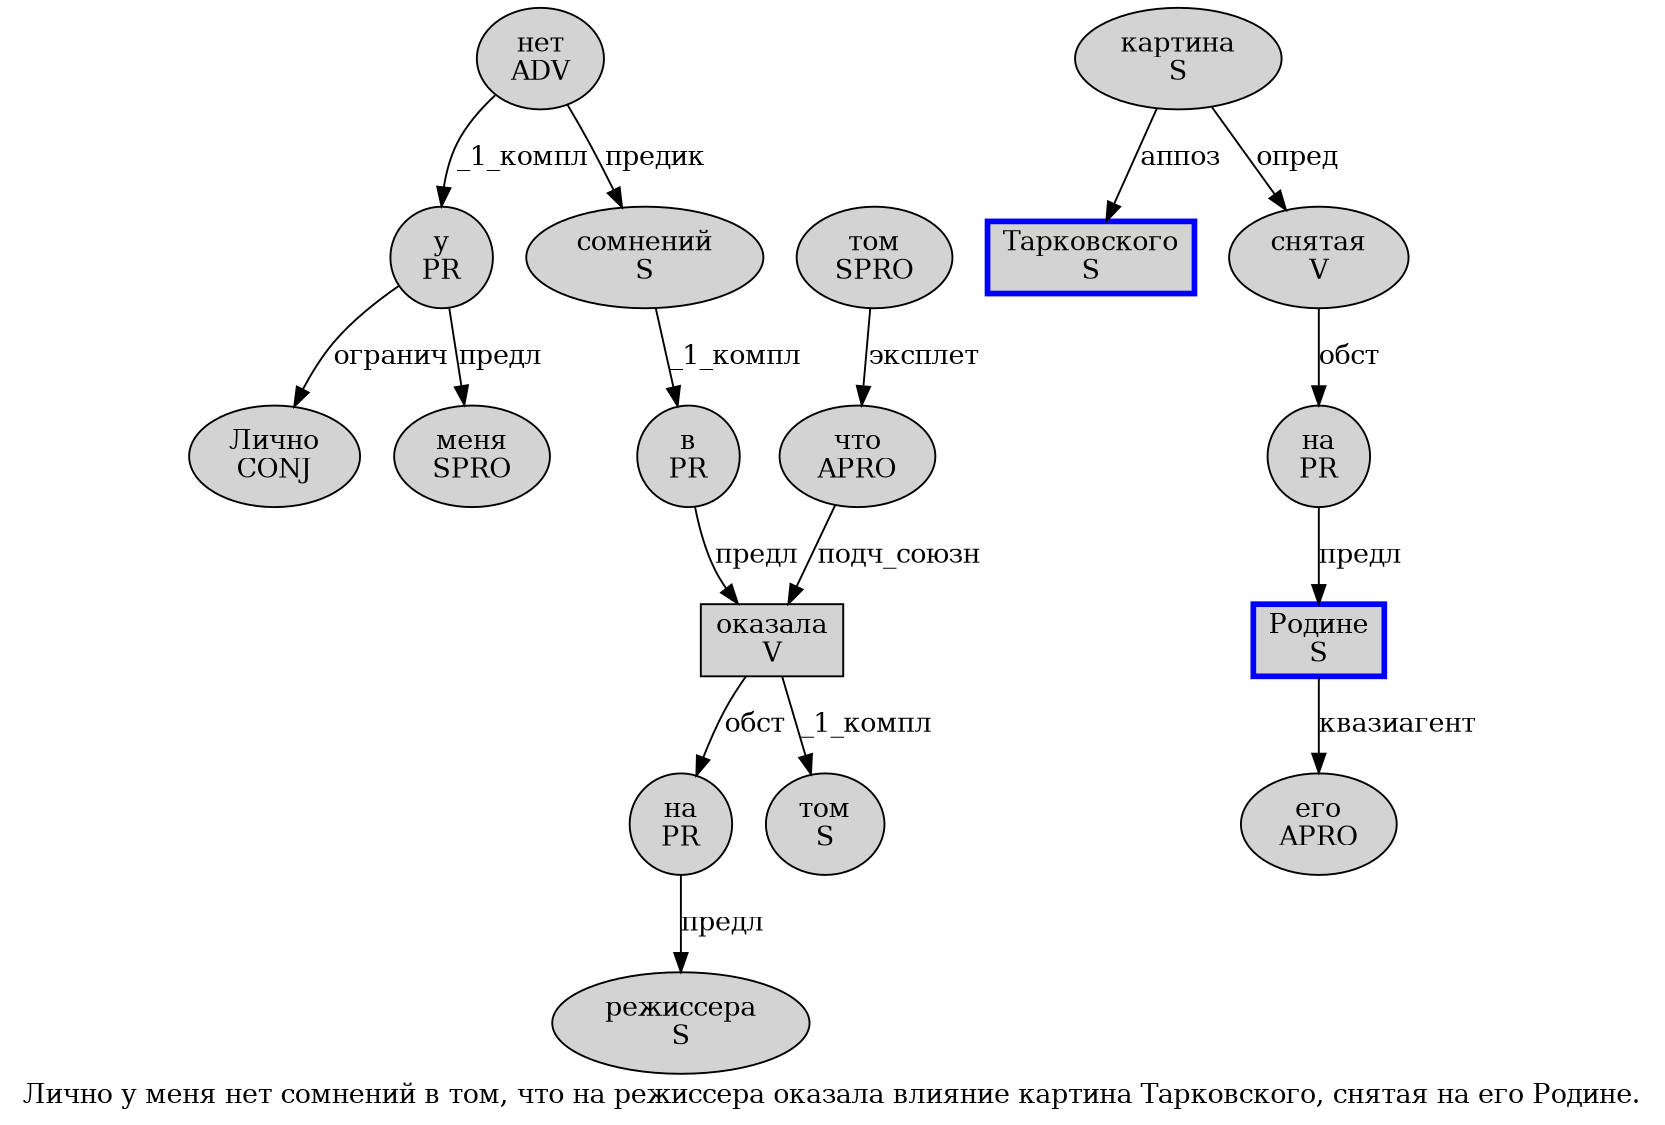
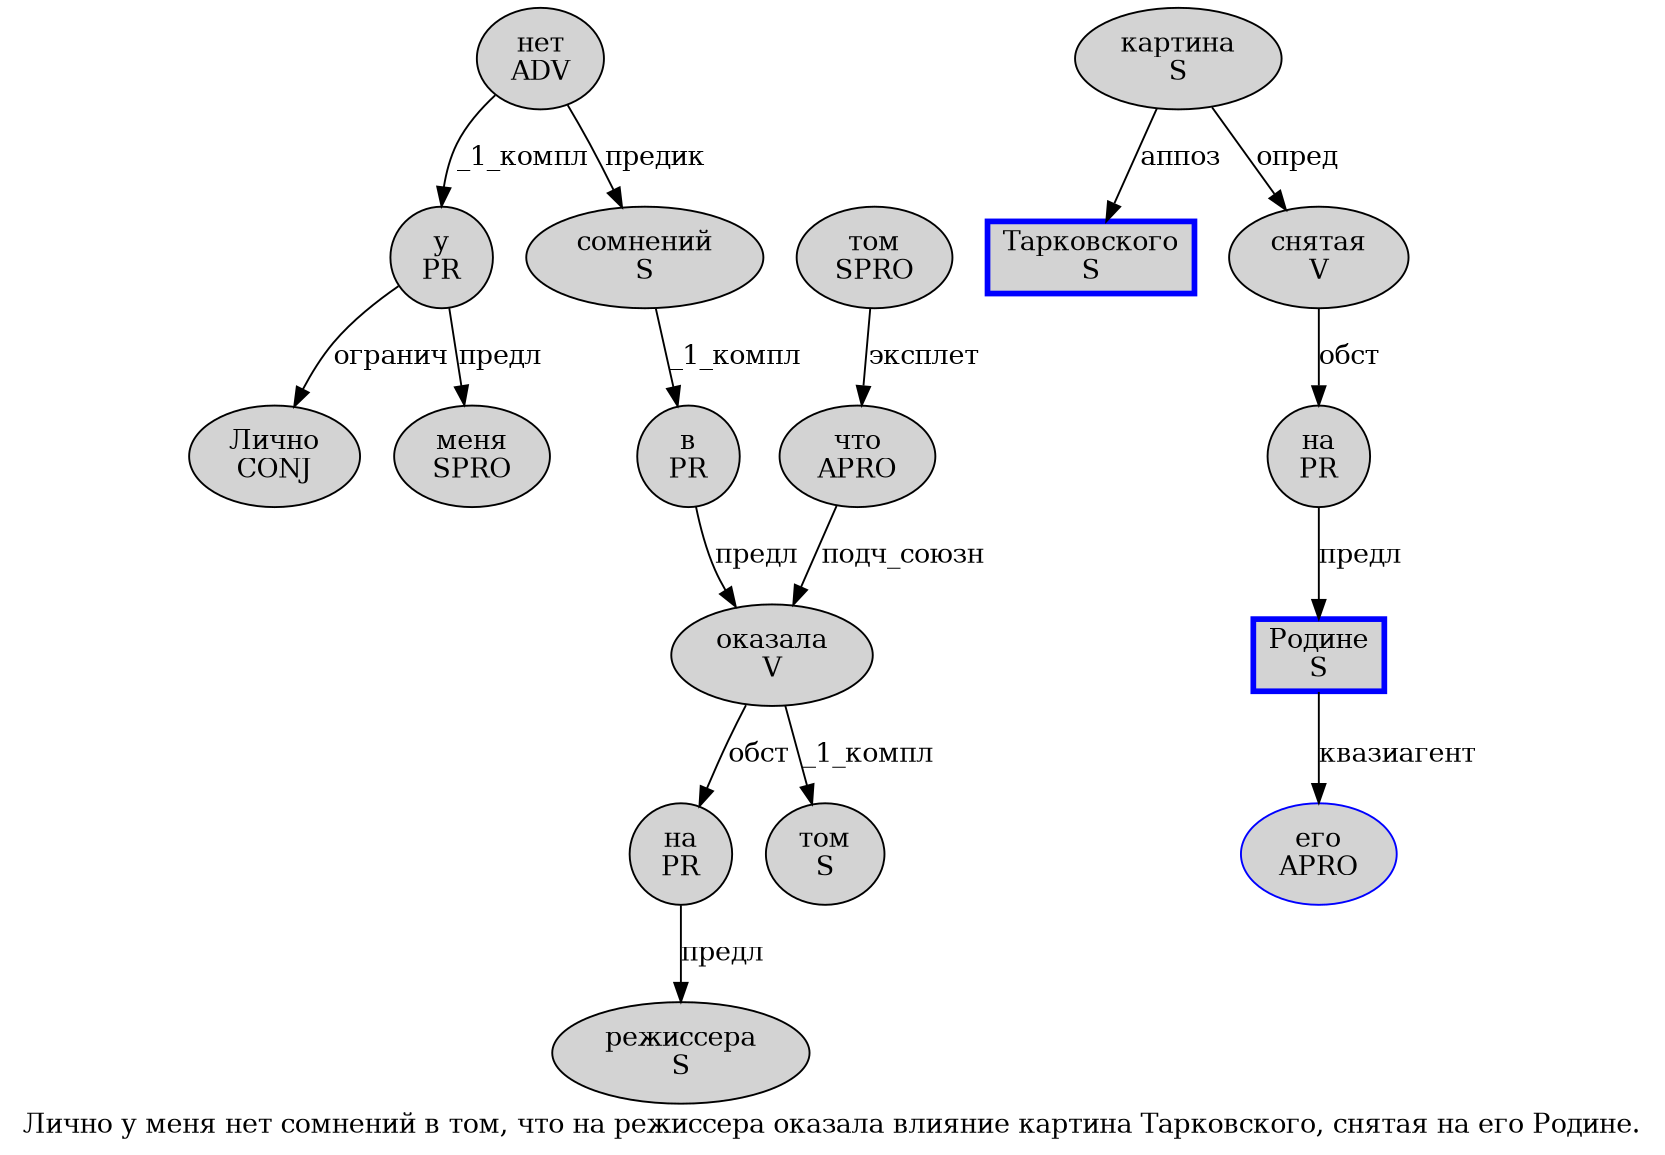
node "оказала V": shape box -> ellipse
node "его APRO": color black -> blue
